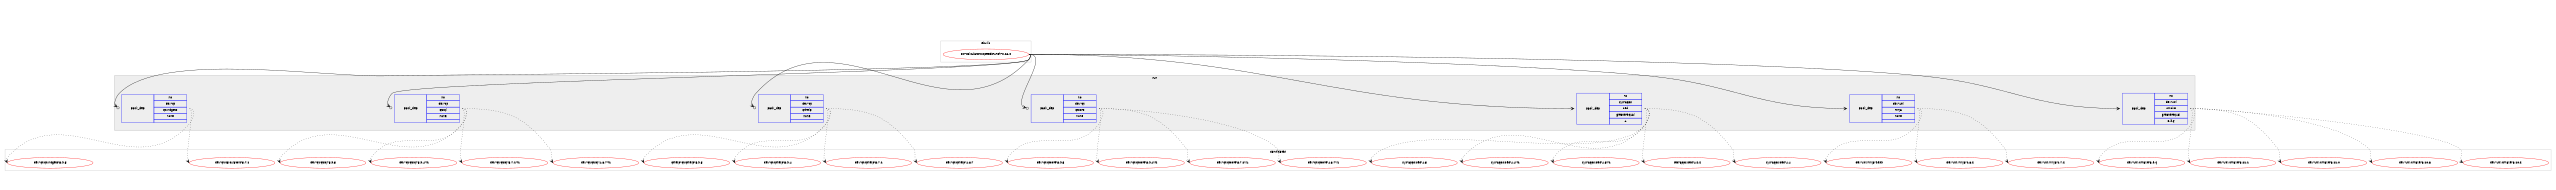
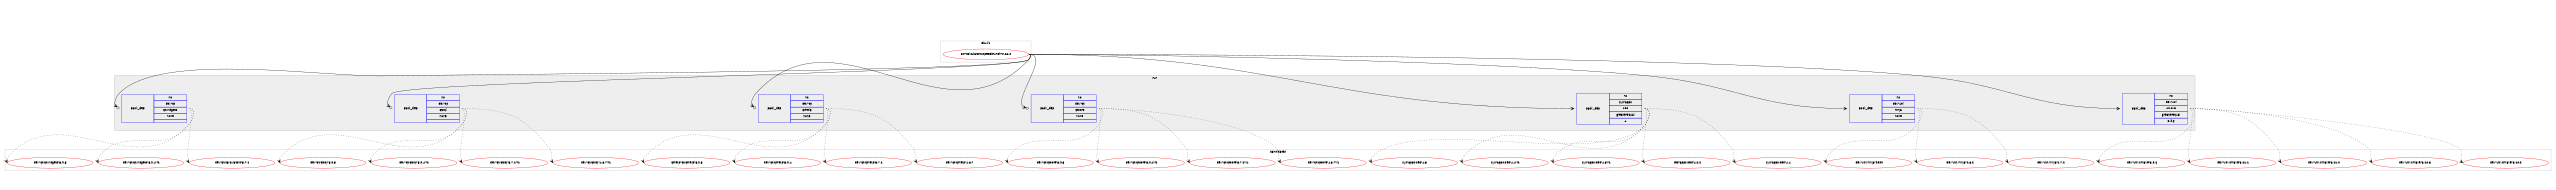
node "dev-qt/qtwidgets-5.9.4-r1": added
